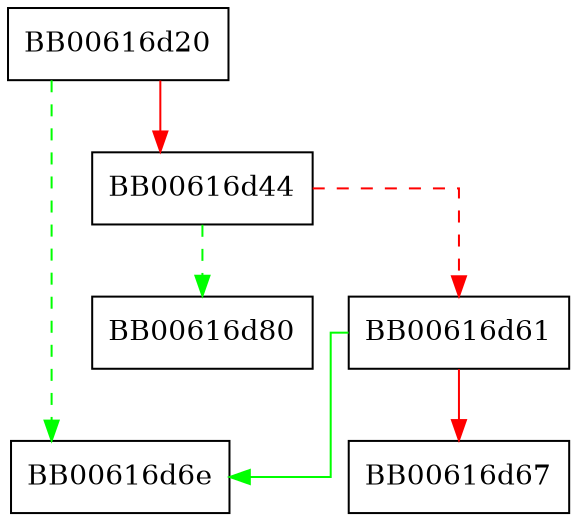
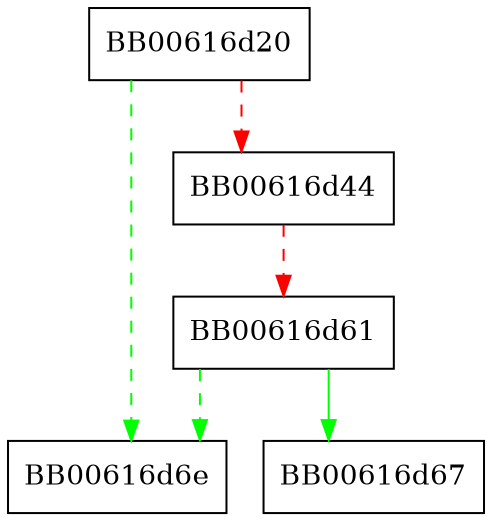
edge "BB00616d20" -> "BB00616d44": style solid -> dashed
node "BB00616d80": removed
edge "BB00616d61" -> "BB00616d67": color red -> green
edge "BB00616d61" -> "BB00616d6e": style solid -> dashed
